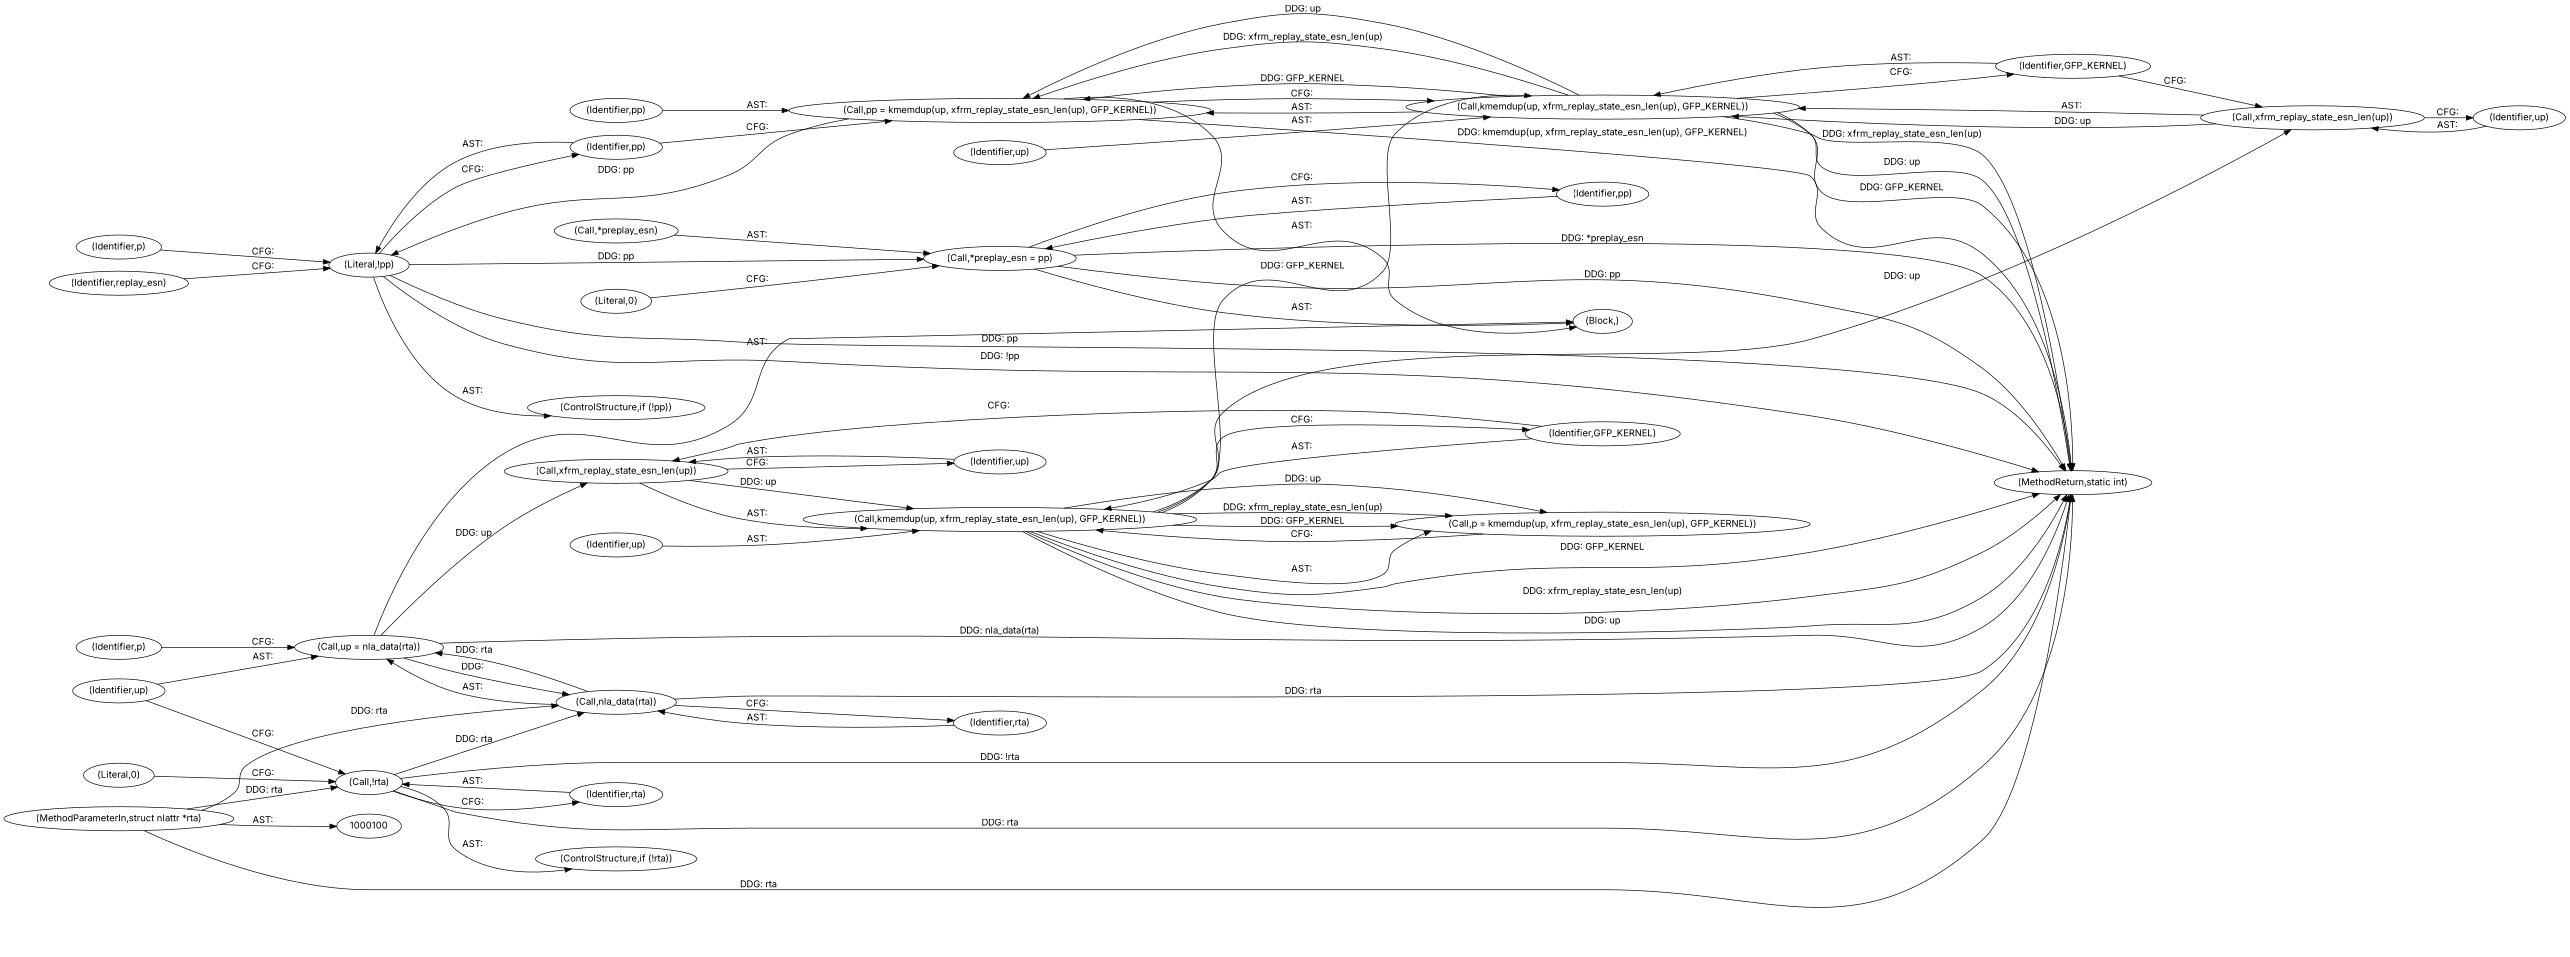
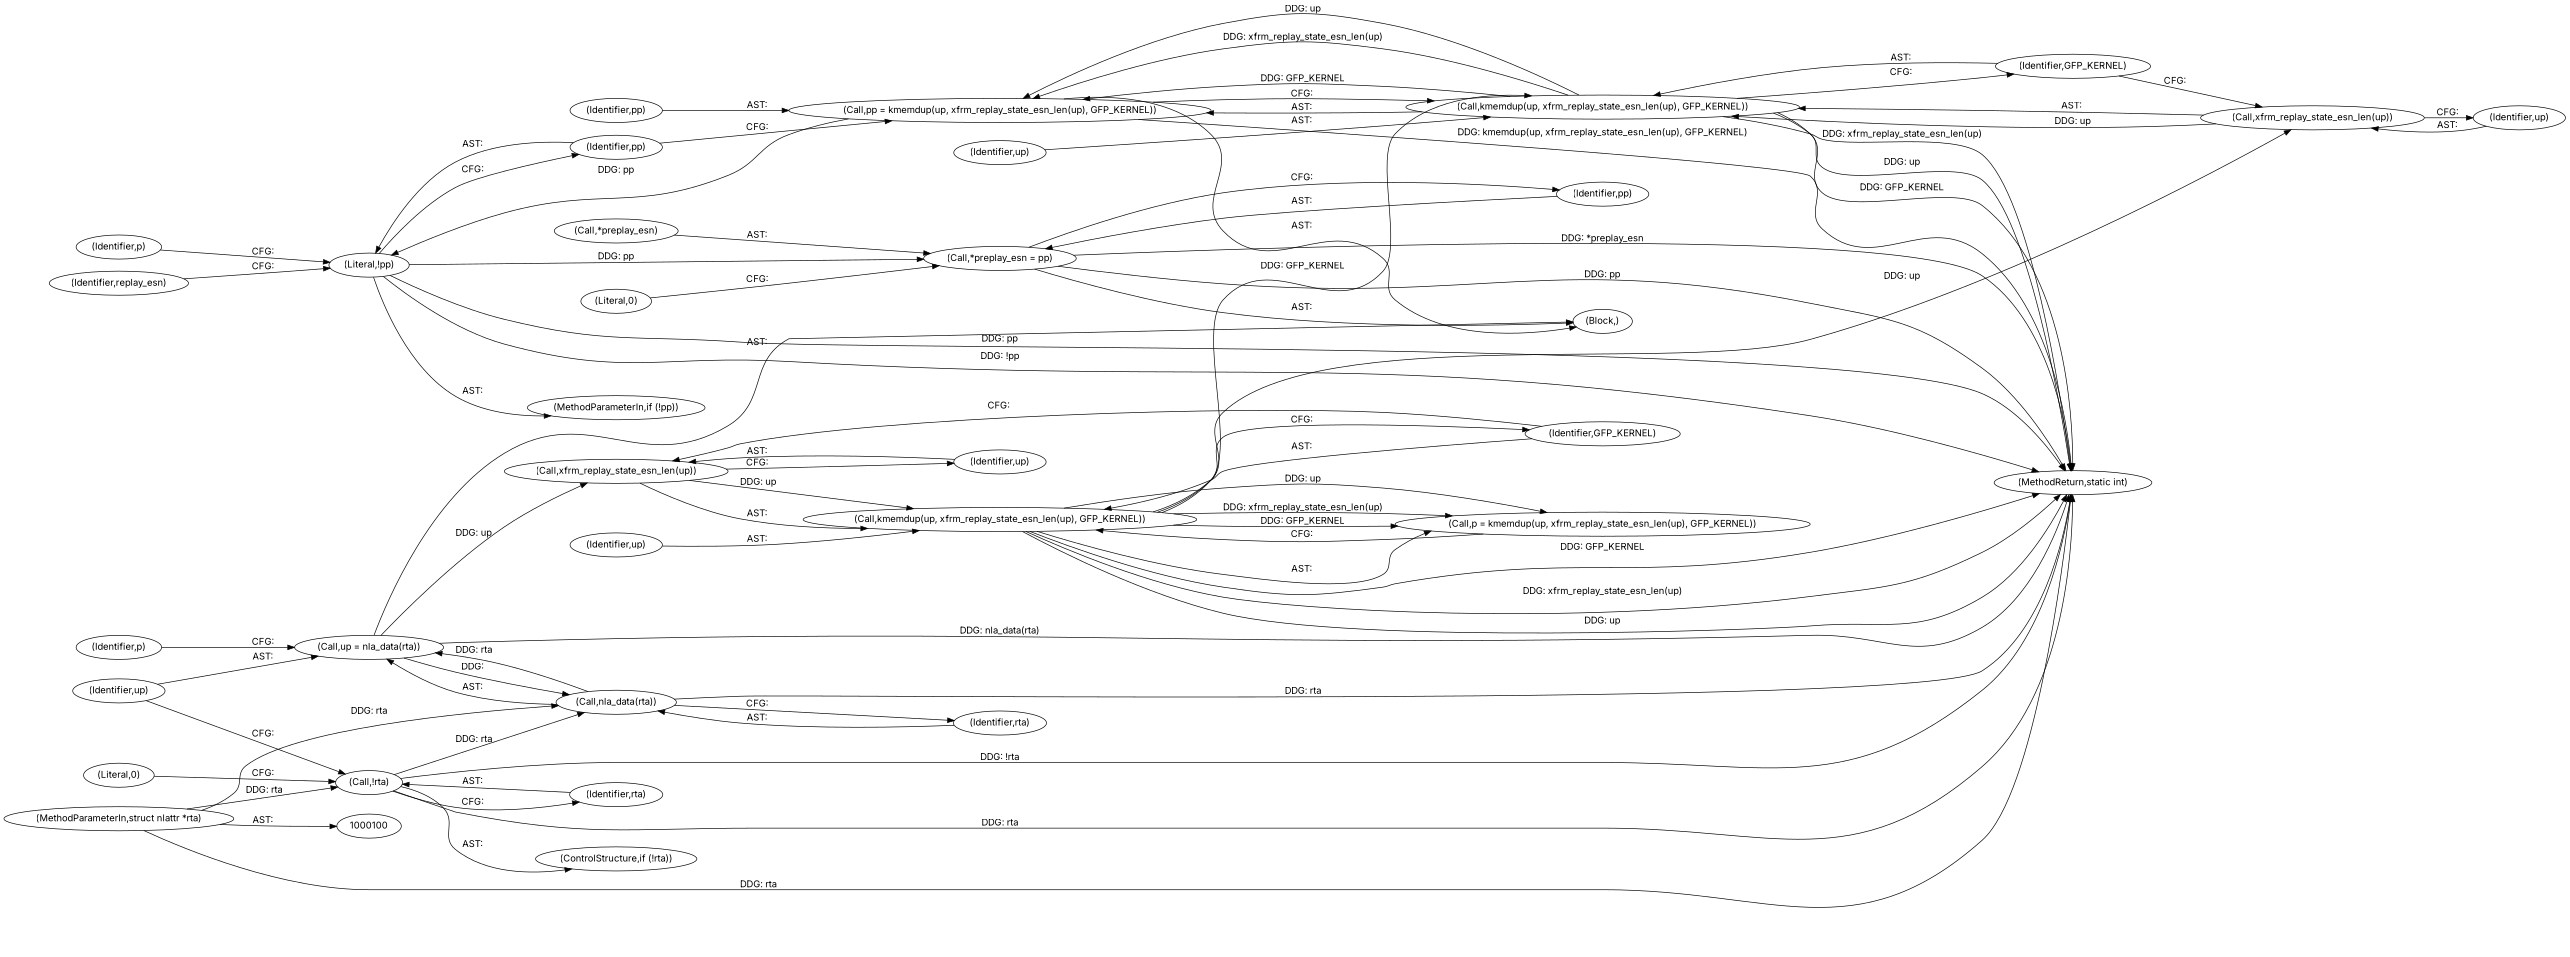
node "(ControlStructure,if (!pp))": label "(ControlStructure,if (!pp))" -> "(MethodParameterIn,if (!pp))"
